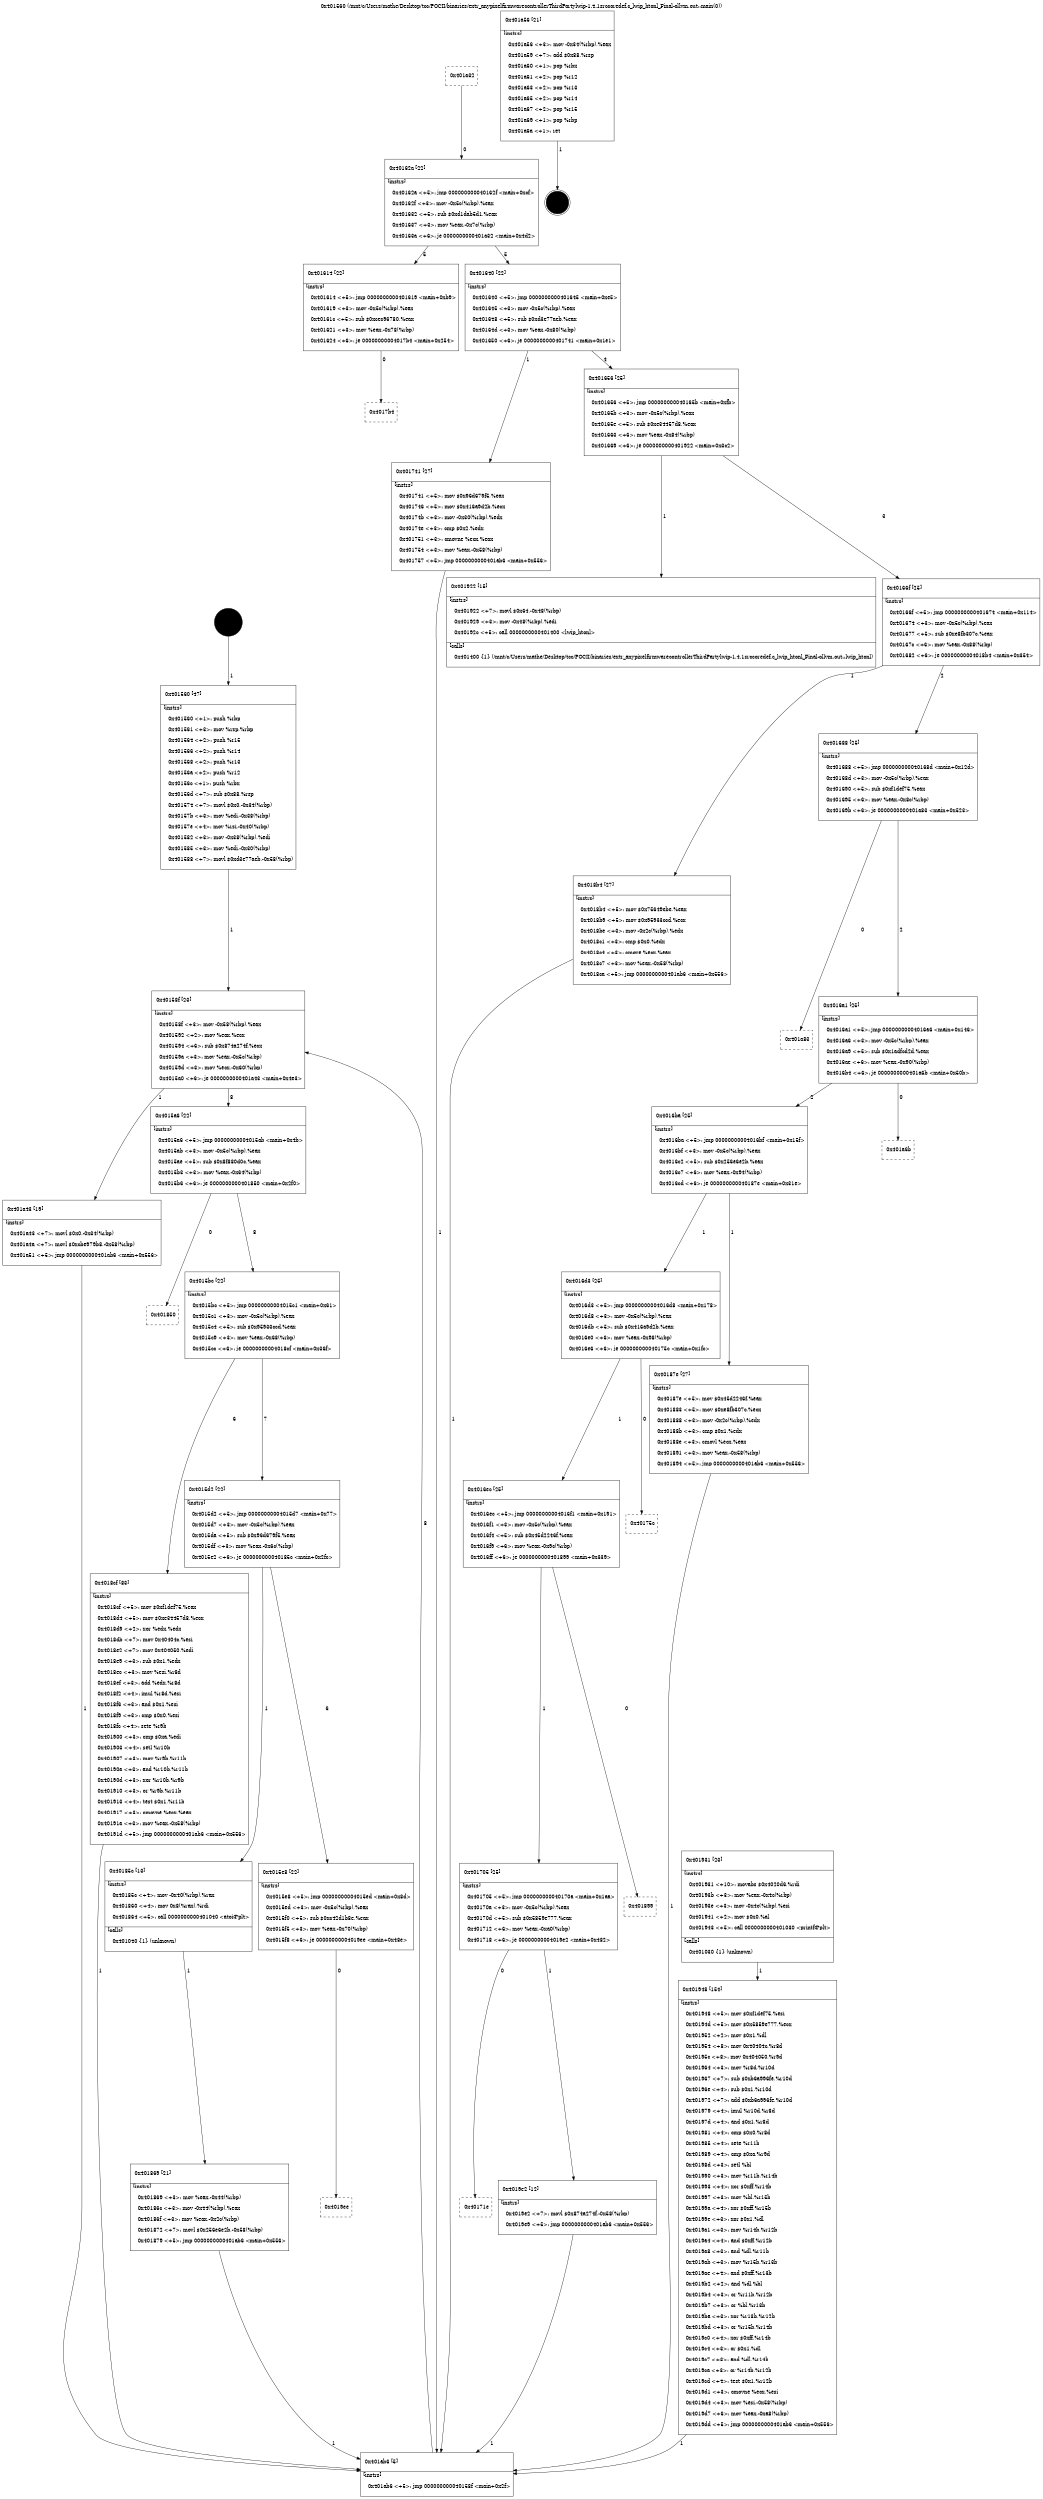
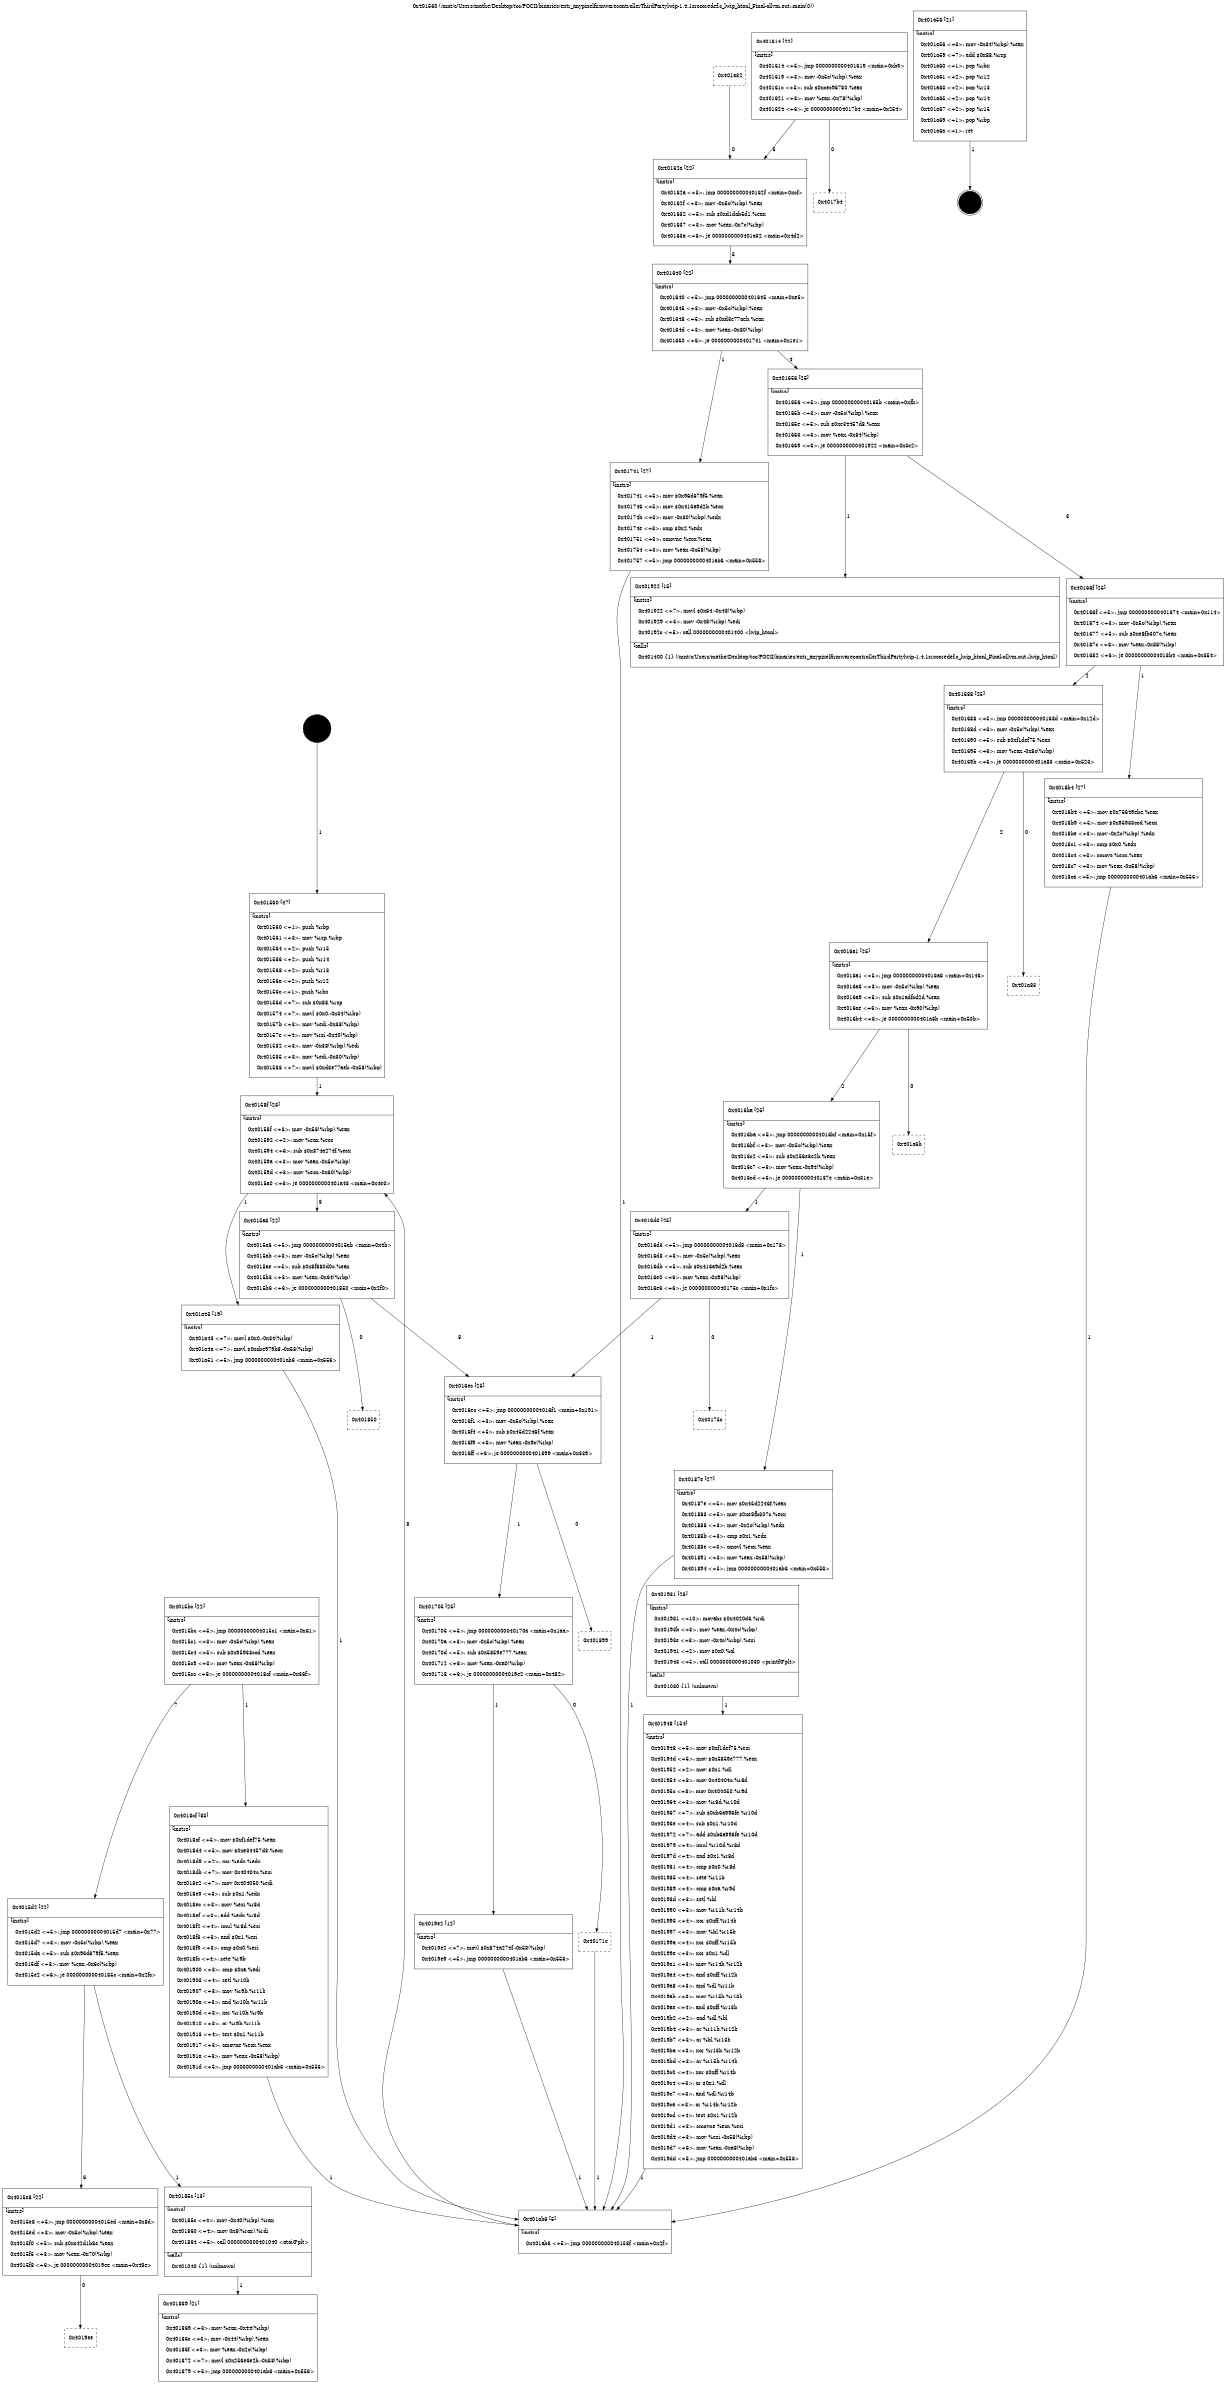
edge "0x40162a [22]" -> "0x401614 [22]": reversed
edge "0x4015a6 [22]" -> "0x4015bc [22]": now "0x4015a6 [22]" -> "0x4016ec [25]"
edge "0x4015bc [22]" -> "0x4018cf [83]": label " 6" -> " 1"
edge "0x401869 [21]" -> "0x401ab6 [5]": now "0x40171e" -> "0x401ab6 [5]"
